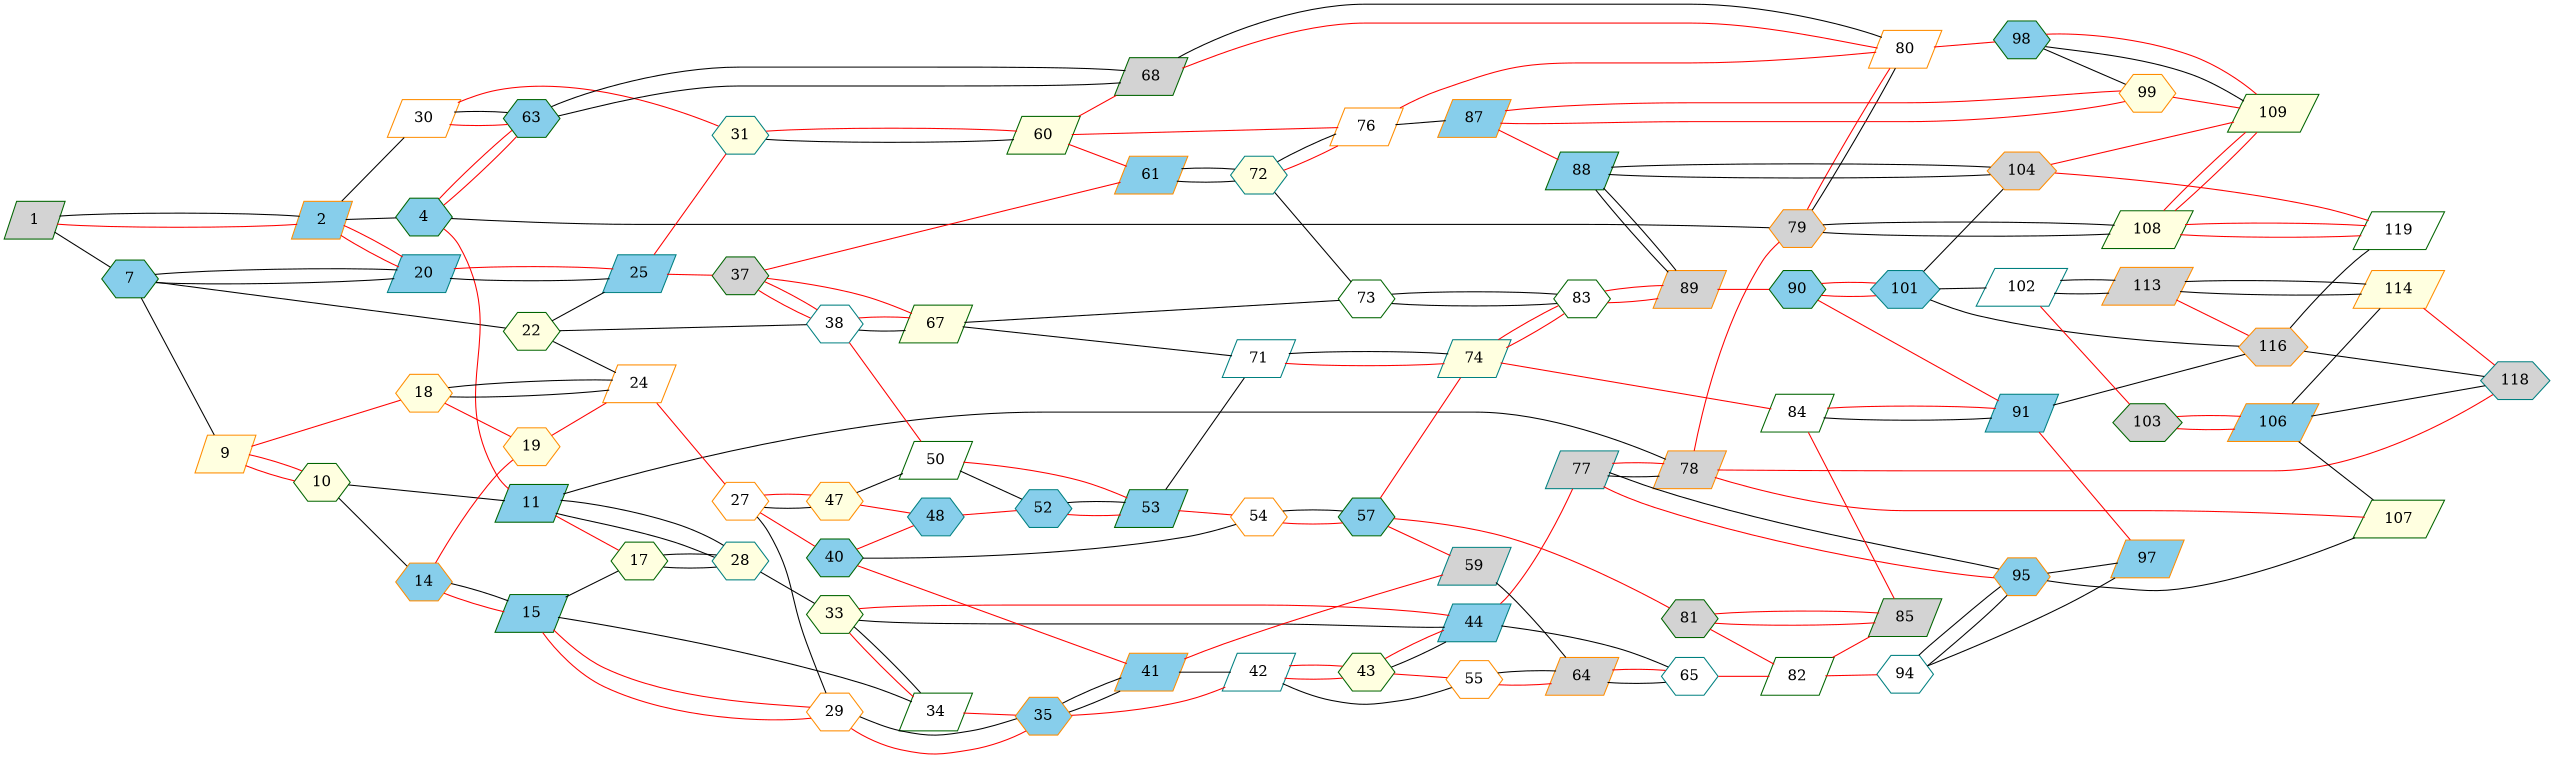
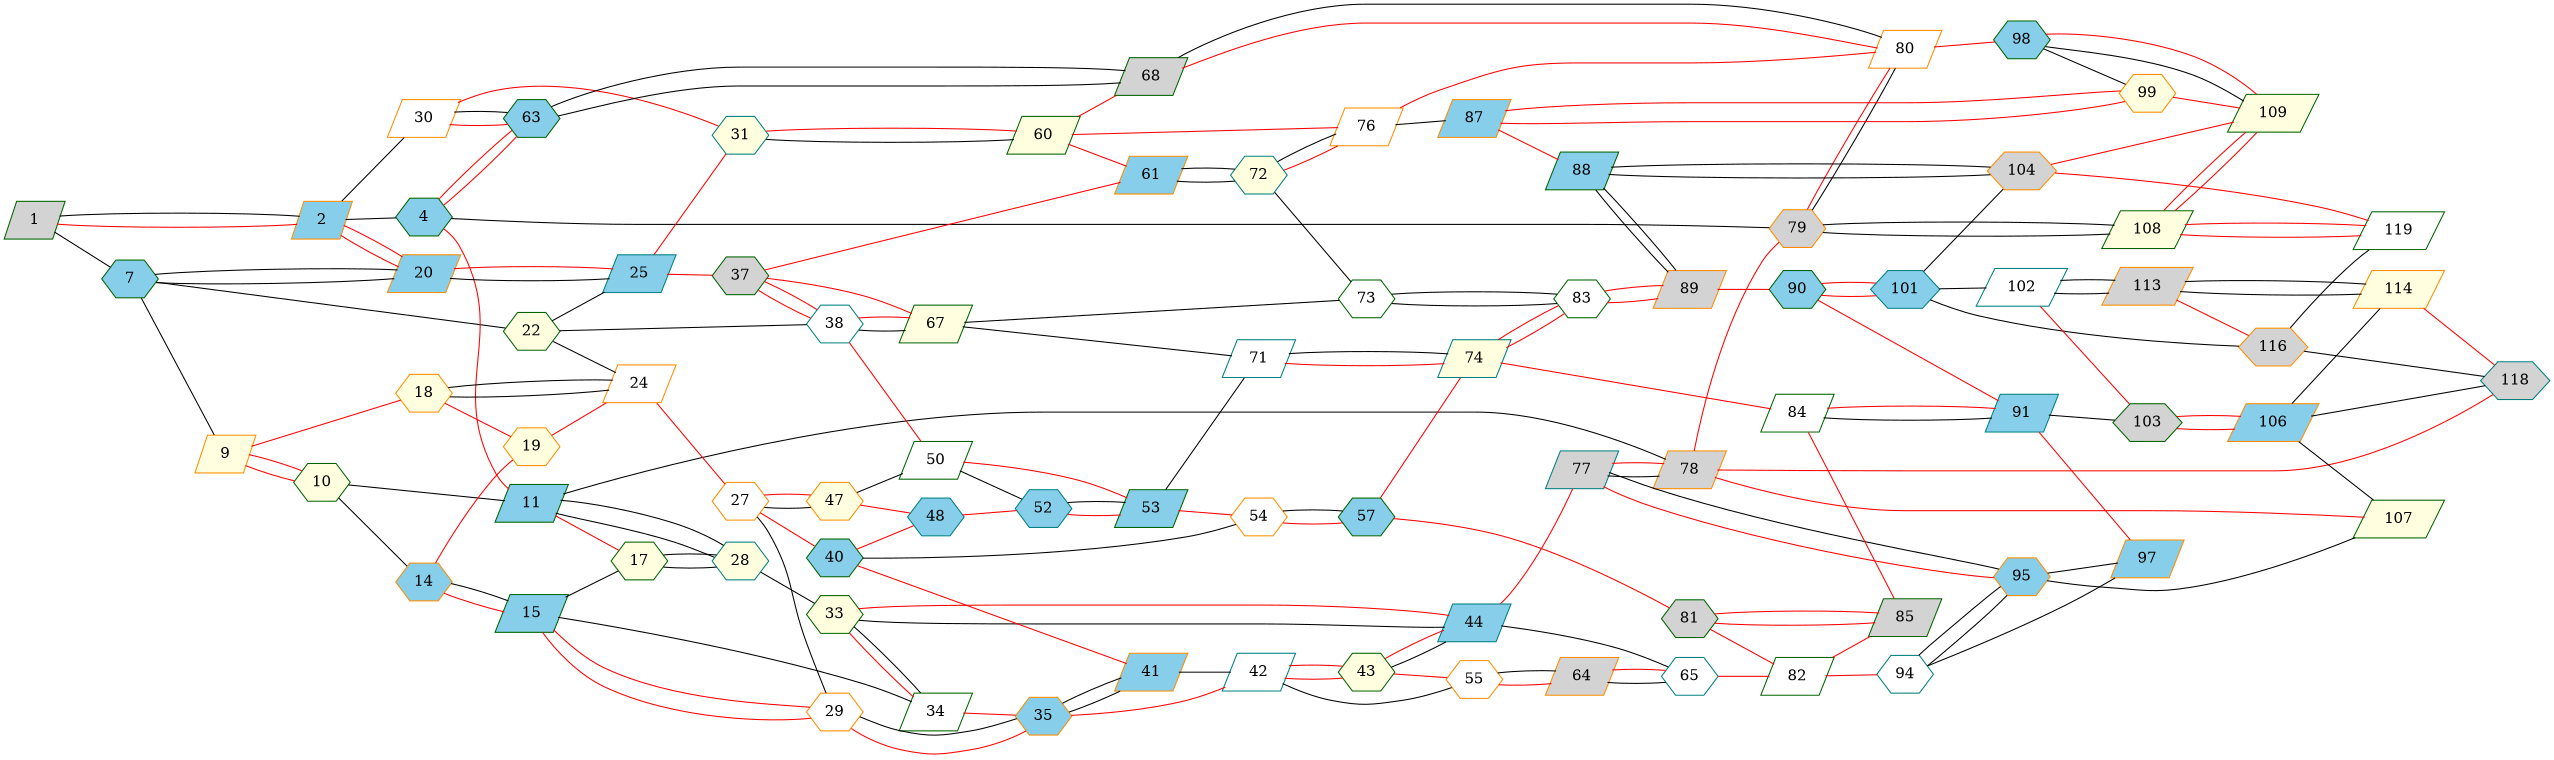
node "20": color teal -> darkorange
edge "116" -- "91": now "103" -- "91"
node "59": removed
